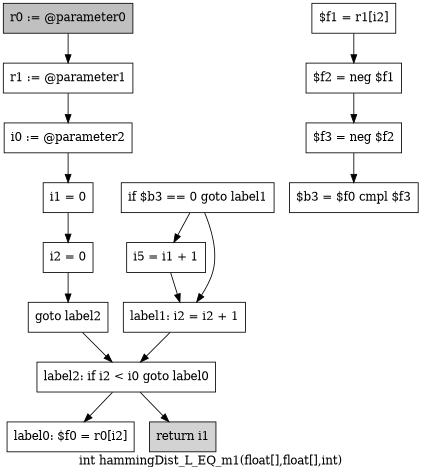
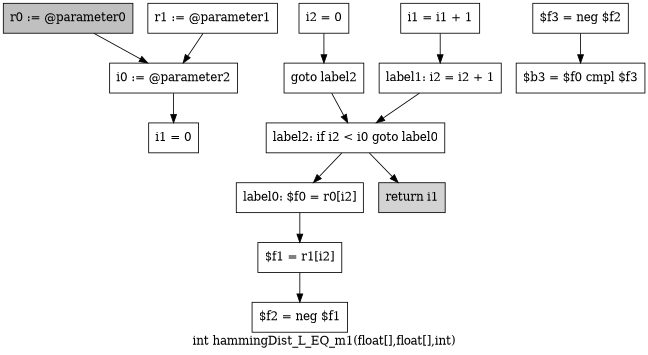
edge "r0 := @parameter0" -> "r1 := @parameter1": now "r0 := @parameter0" -> "i0 := @parameter2"
edge "$f2 = neg $f1" -> "$f3 = neg $f2": removed
node "if $b3 == 0 goto label1": removed
edge "i1 = 0" -> "i2 = 0": removed
edge "label0: $f0 = r0[i2]" -> "$f1 = r1[i2]": added
node "i5 = i1 + 1": label "i5 = i1 + 1" -> "i1 = i1 + 1"
